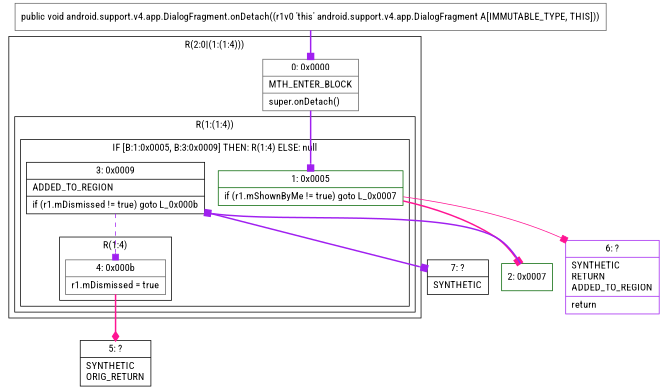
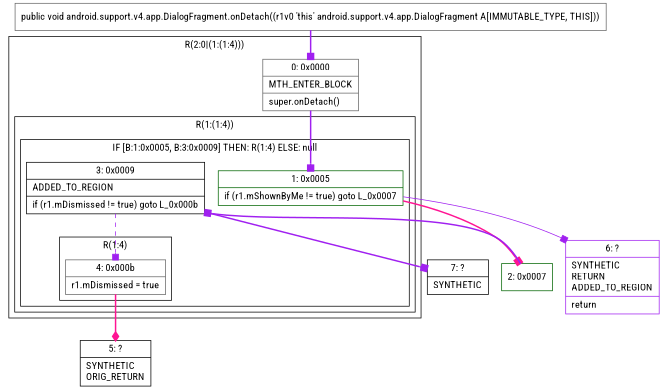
edge "1: 0x0005" -> "6: ?": color deeppink -> purple
